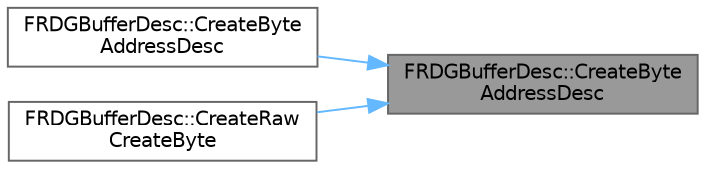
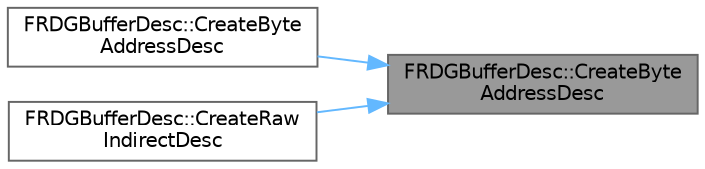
node "FRDGBufferDesc::CreateRaw CreateByte": label "FRDGBufferDesc::CreateRaw CreateByte" -> "FRDGBufferDesc::CreateRaw IndirectDesc"
